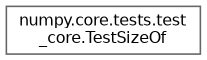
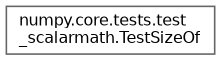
node "numpy.core.tests.test _core.TestSizeOf": label "numpy.core.tests.test _core.TestSizeOf" -> "numpy.core.tests.test _scalarmath.TestSizeOf"
